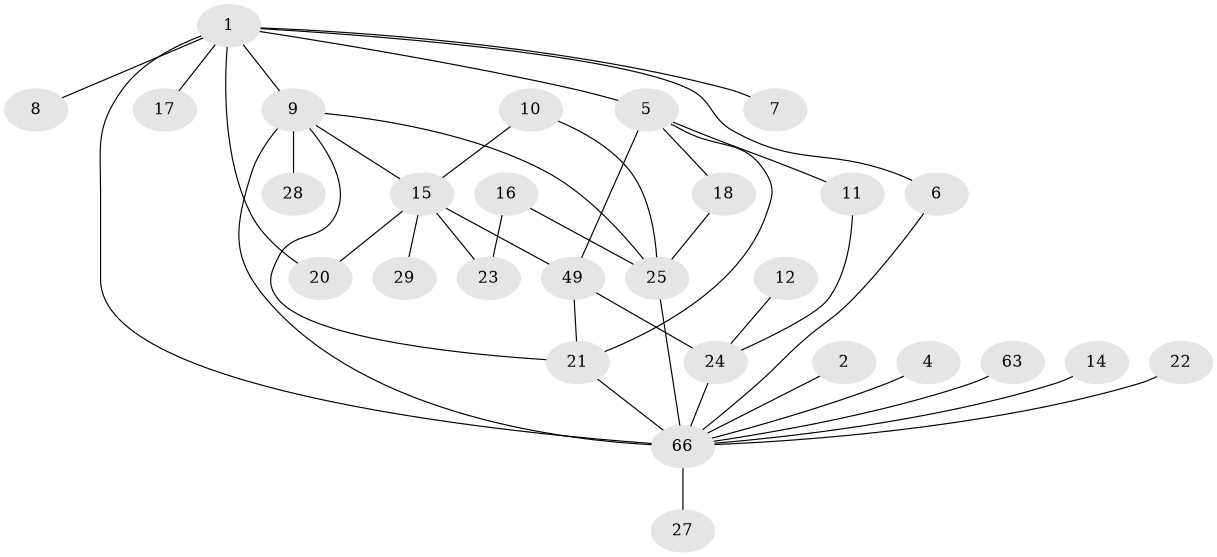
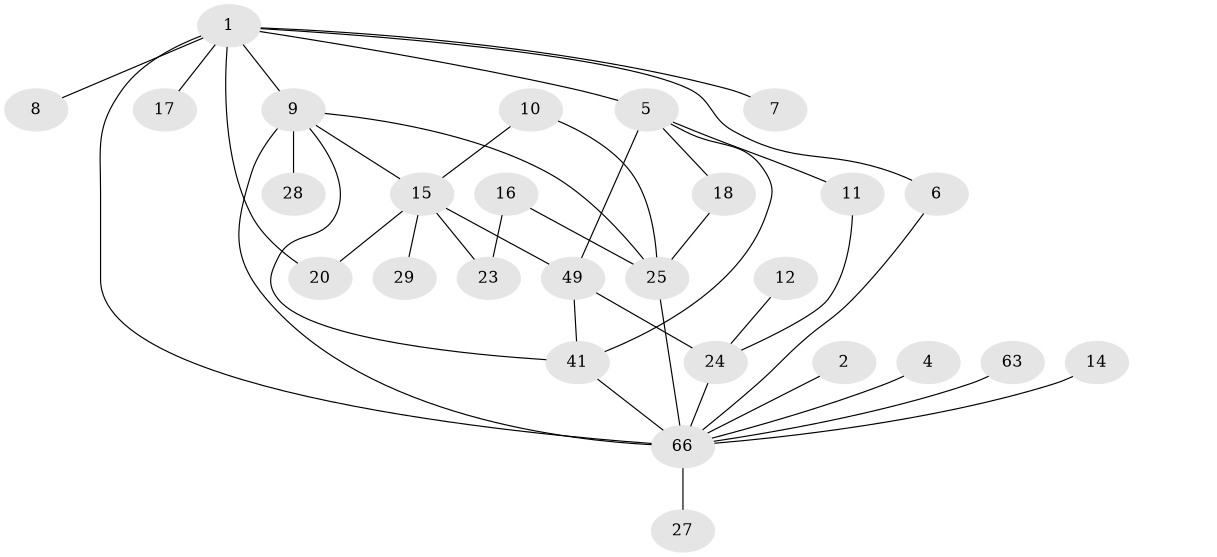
node "21": label "21" -> "41"
node "22": removed
